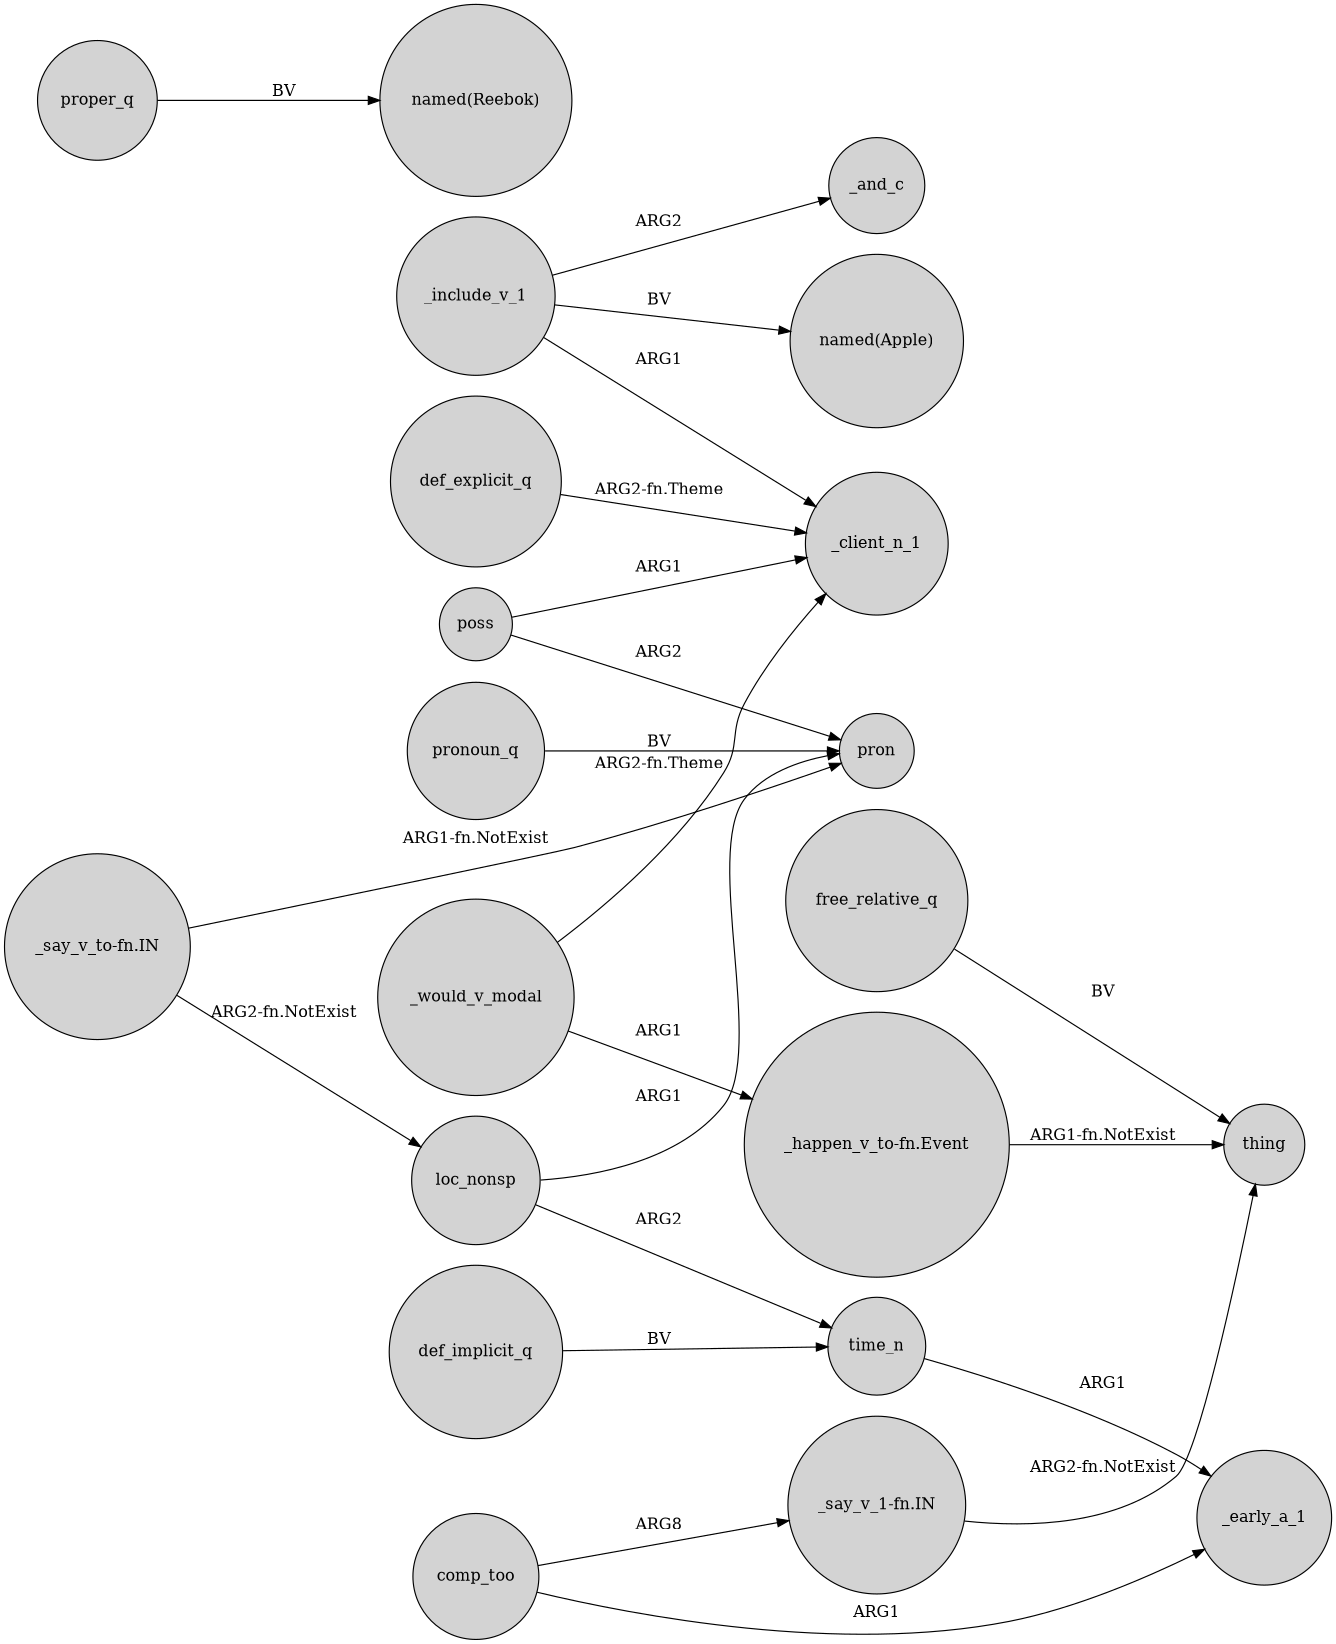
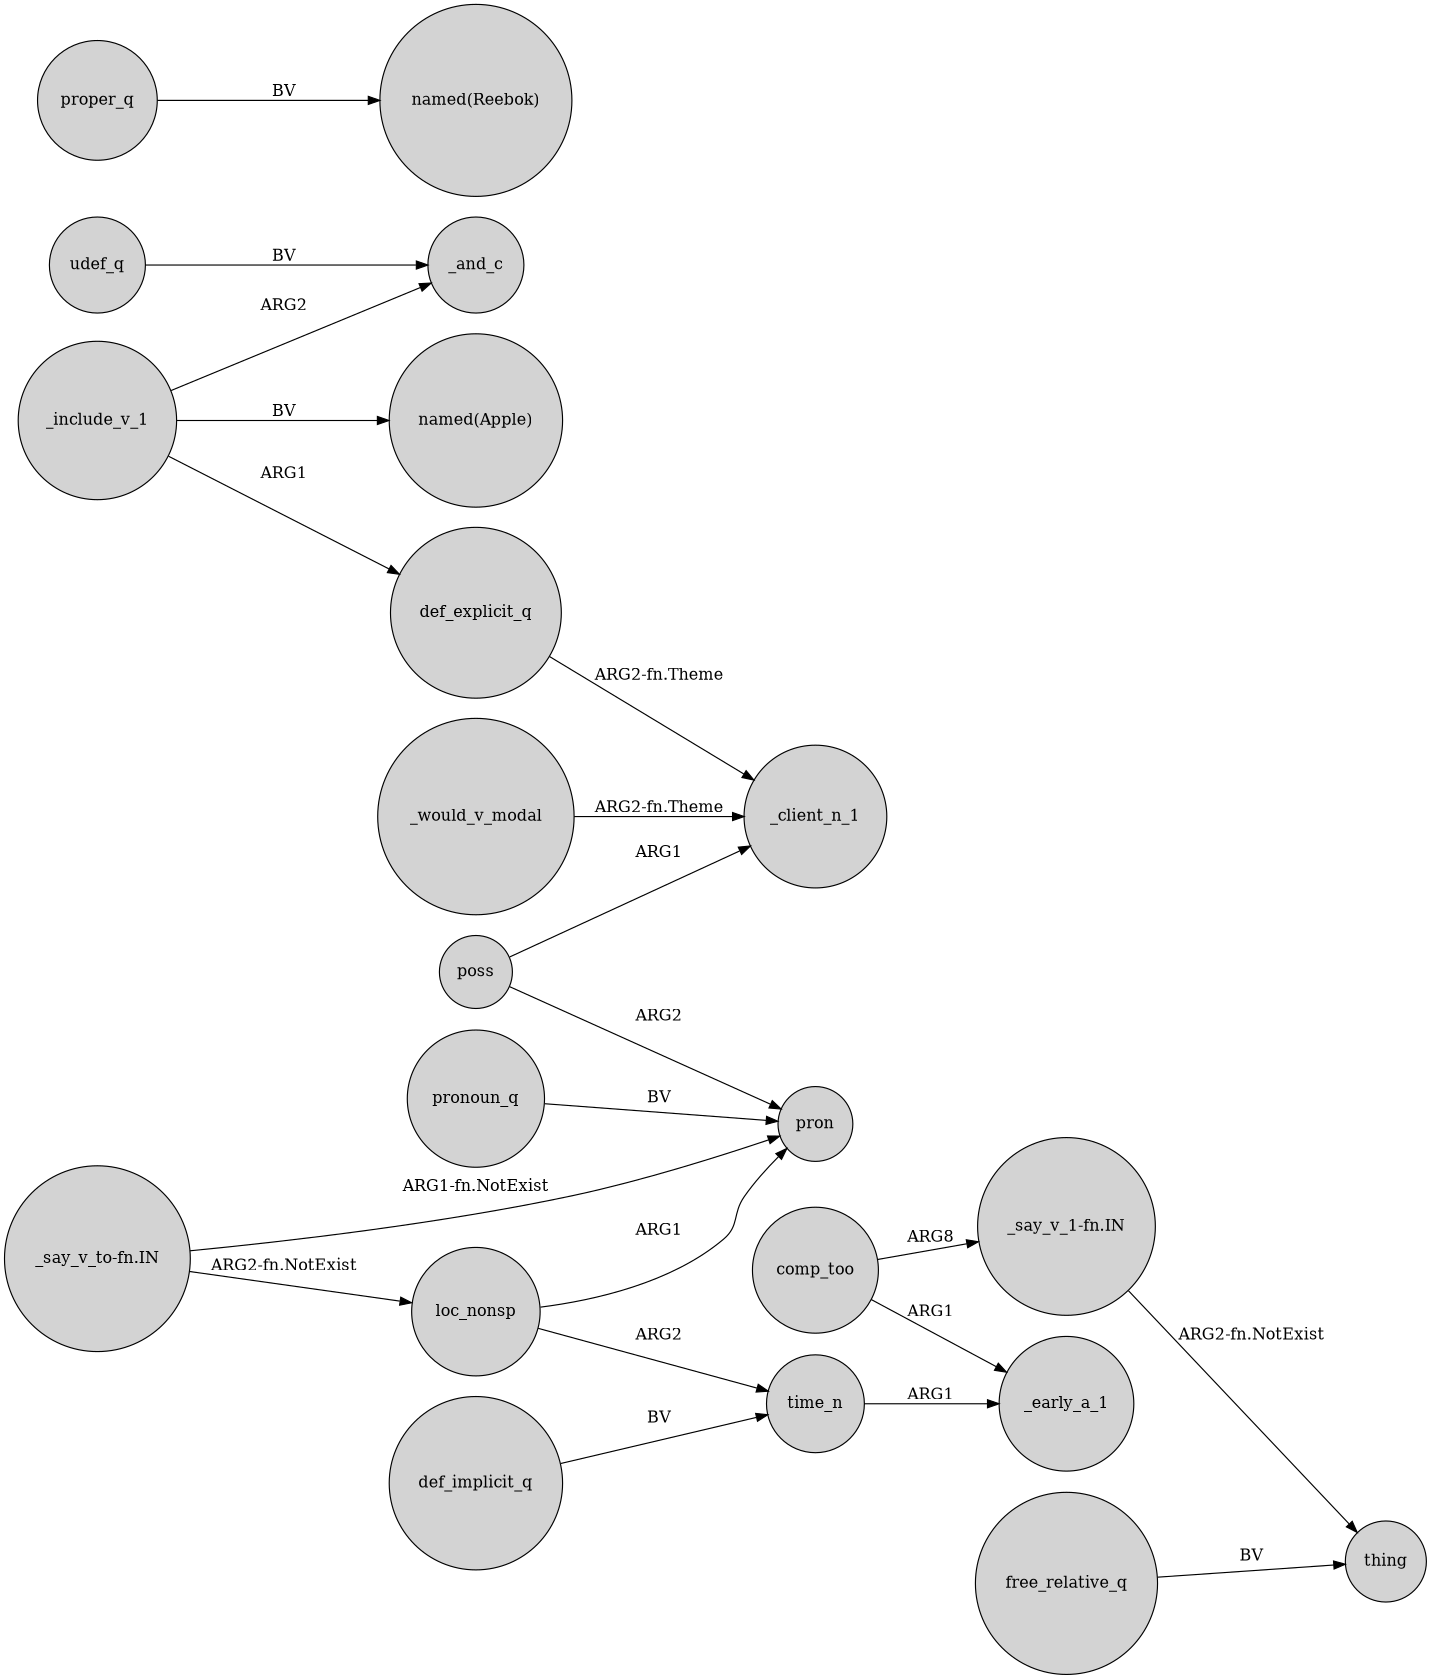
node "udef_q": added
edge "_include_v_1" -> "_client_n_1": now "_include_v_1" -> "def_explicit_q"
node "_happen_v_to-fn.Event": removed
